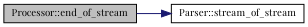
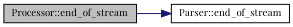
node "Parser::stream_of_stream": label "Parser::stream_of_stream" -> "Parser::end_of_stream"
